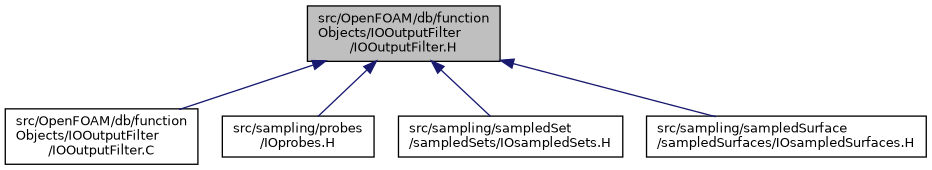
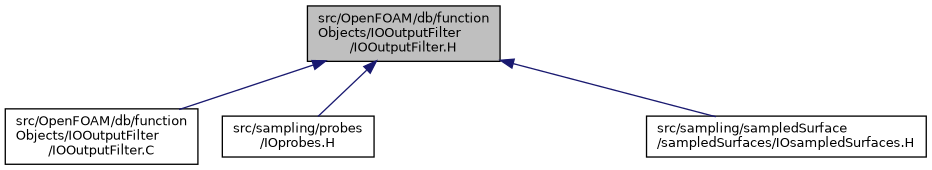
node "src/sampling/sampledSet /sampledSets/IOsampledSets.H": removed
